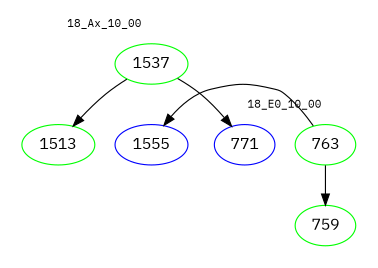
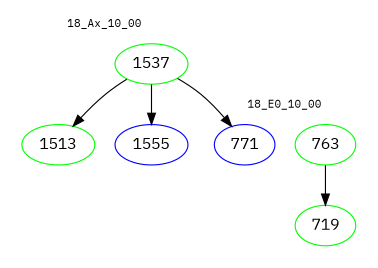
edge "763" -> "1555": now "1537" -> "1555"
node "759": label "759" -> "719"
